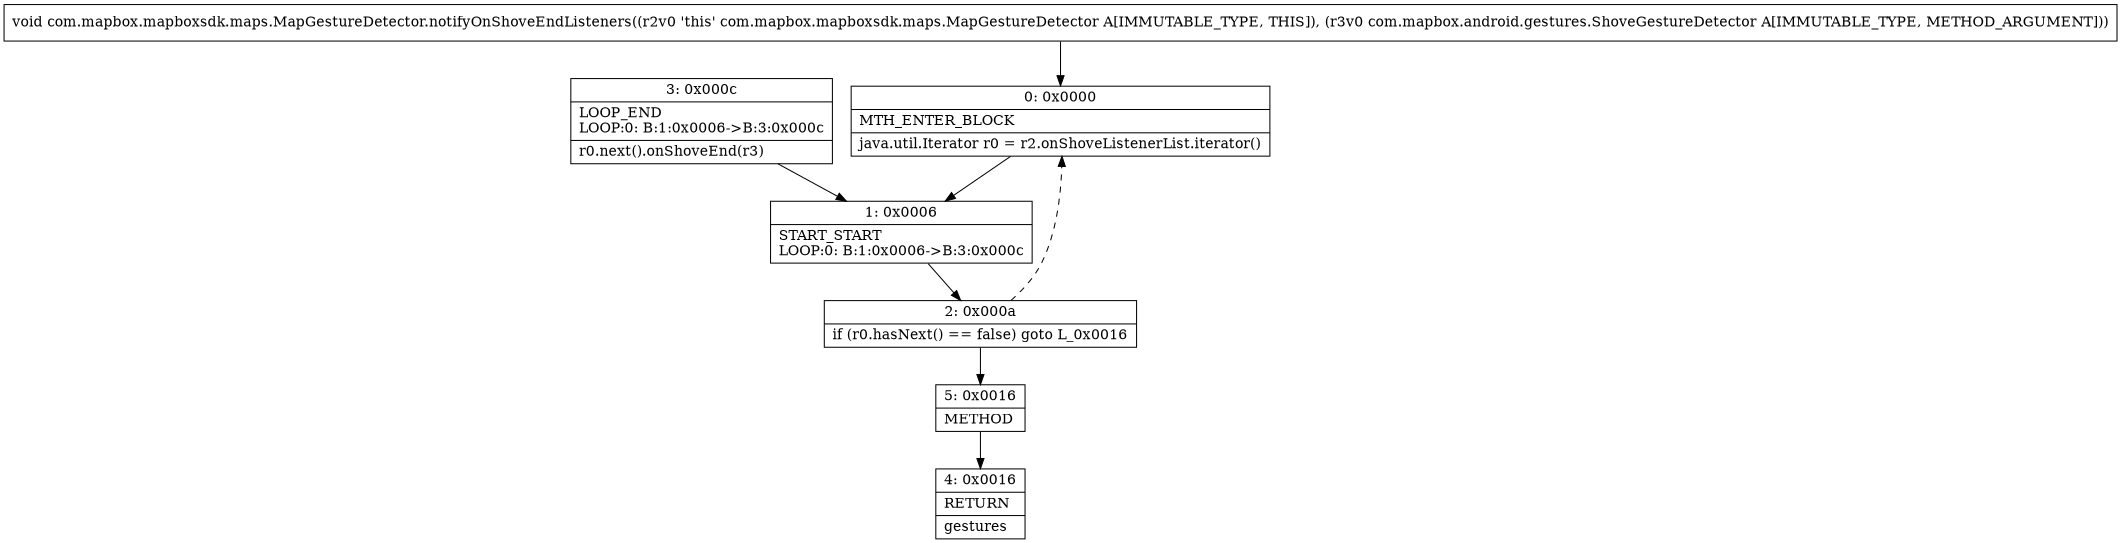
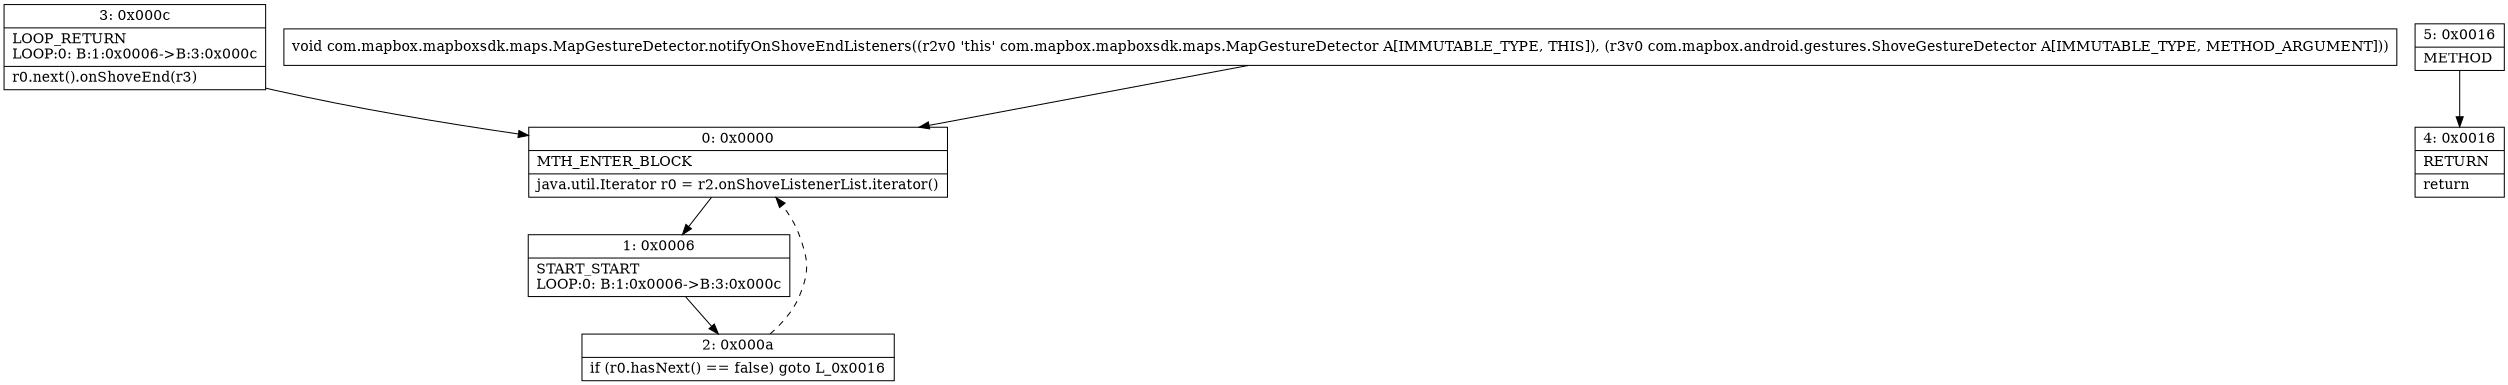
node "3: 0x000c": text "LOOP_END" -> "LOOP_RETURN"
edge "3: 0x000c" -> "1: 0x0006": now "3: 0x000c" -> "0: 0x0000"
edge "2: 0x000a" -> "5: 0x0016": removed
node "4: 0x0016": text "gestures" -> "return"
